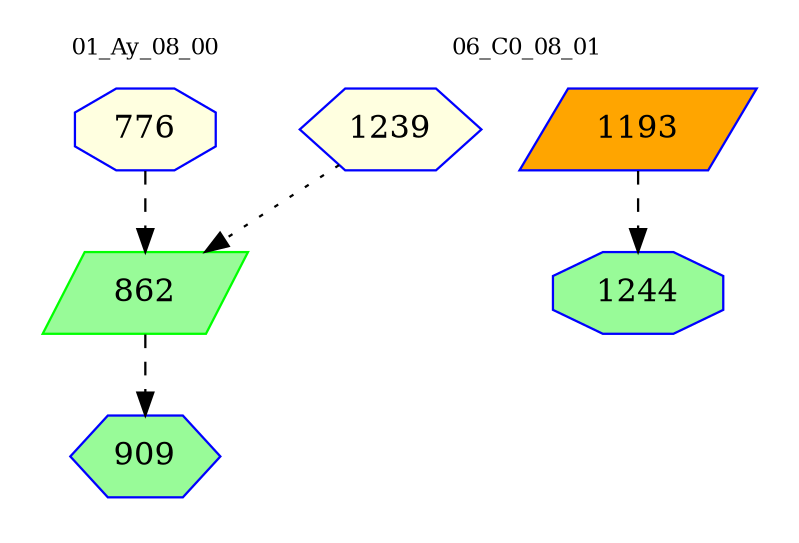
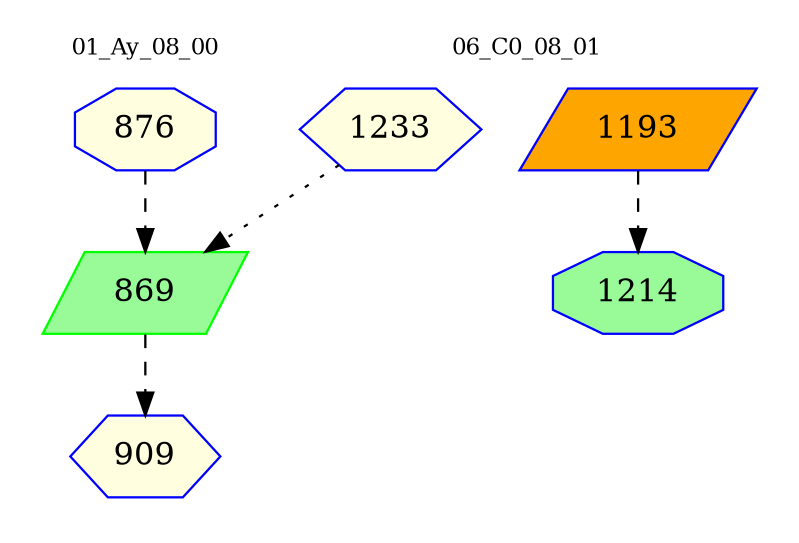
node "776": label "776" -> "876"
node "1239": label "1239" -> "1233"
node "862": label "862" -> "869"
node "1244": label "1244" -> "1214"
node "909": fillcolor palegreen -> lightyellow
